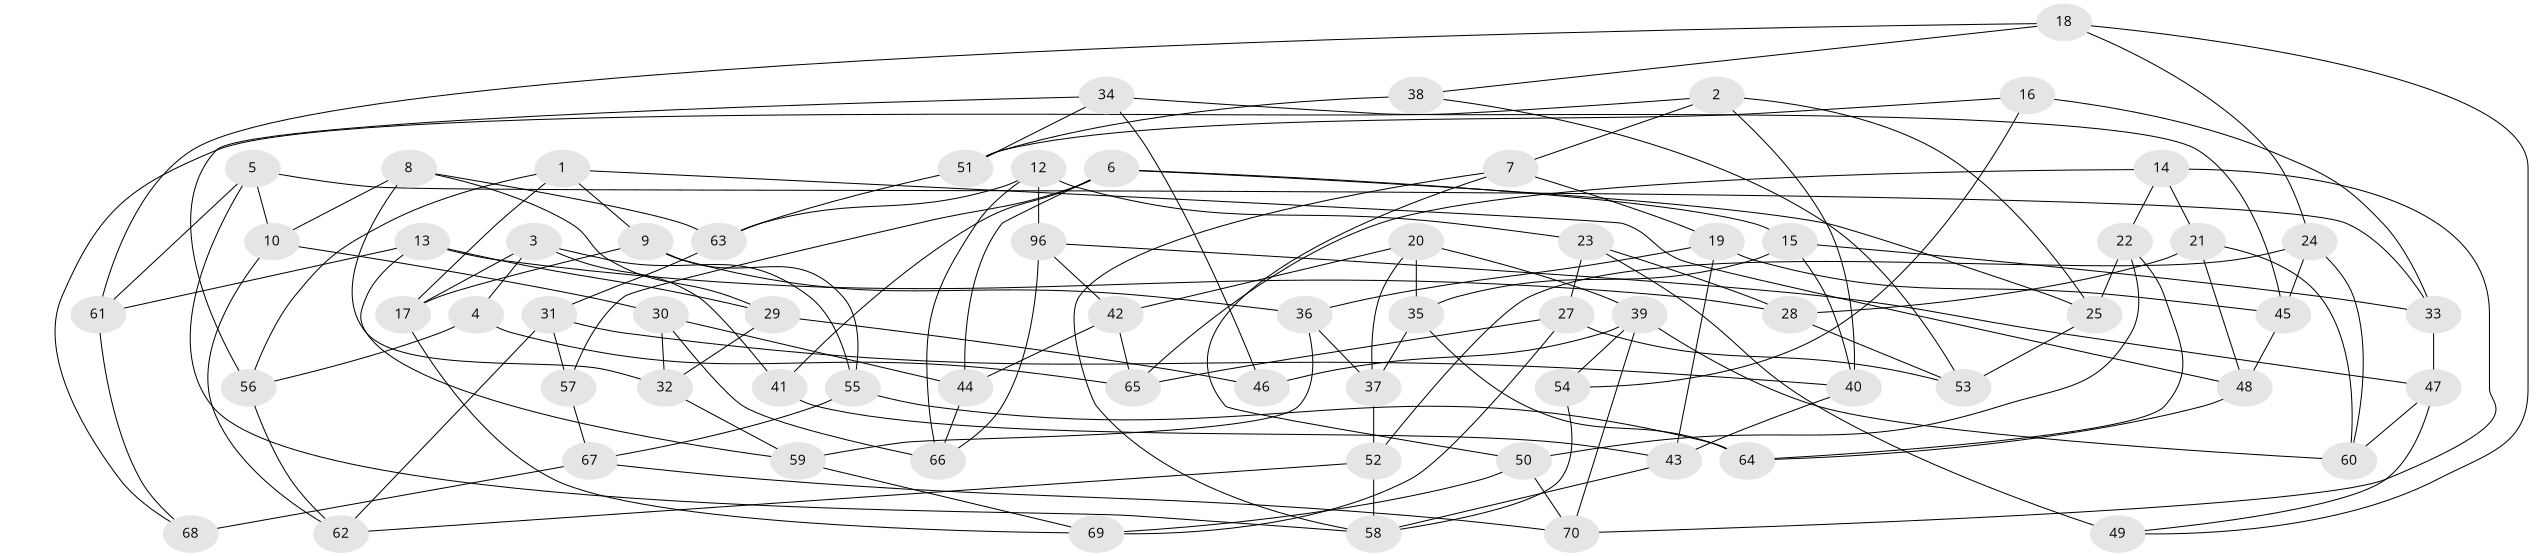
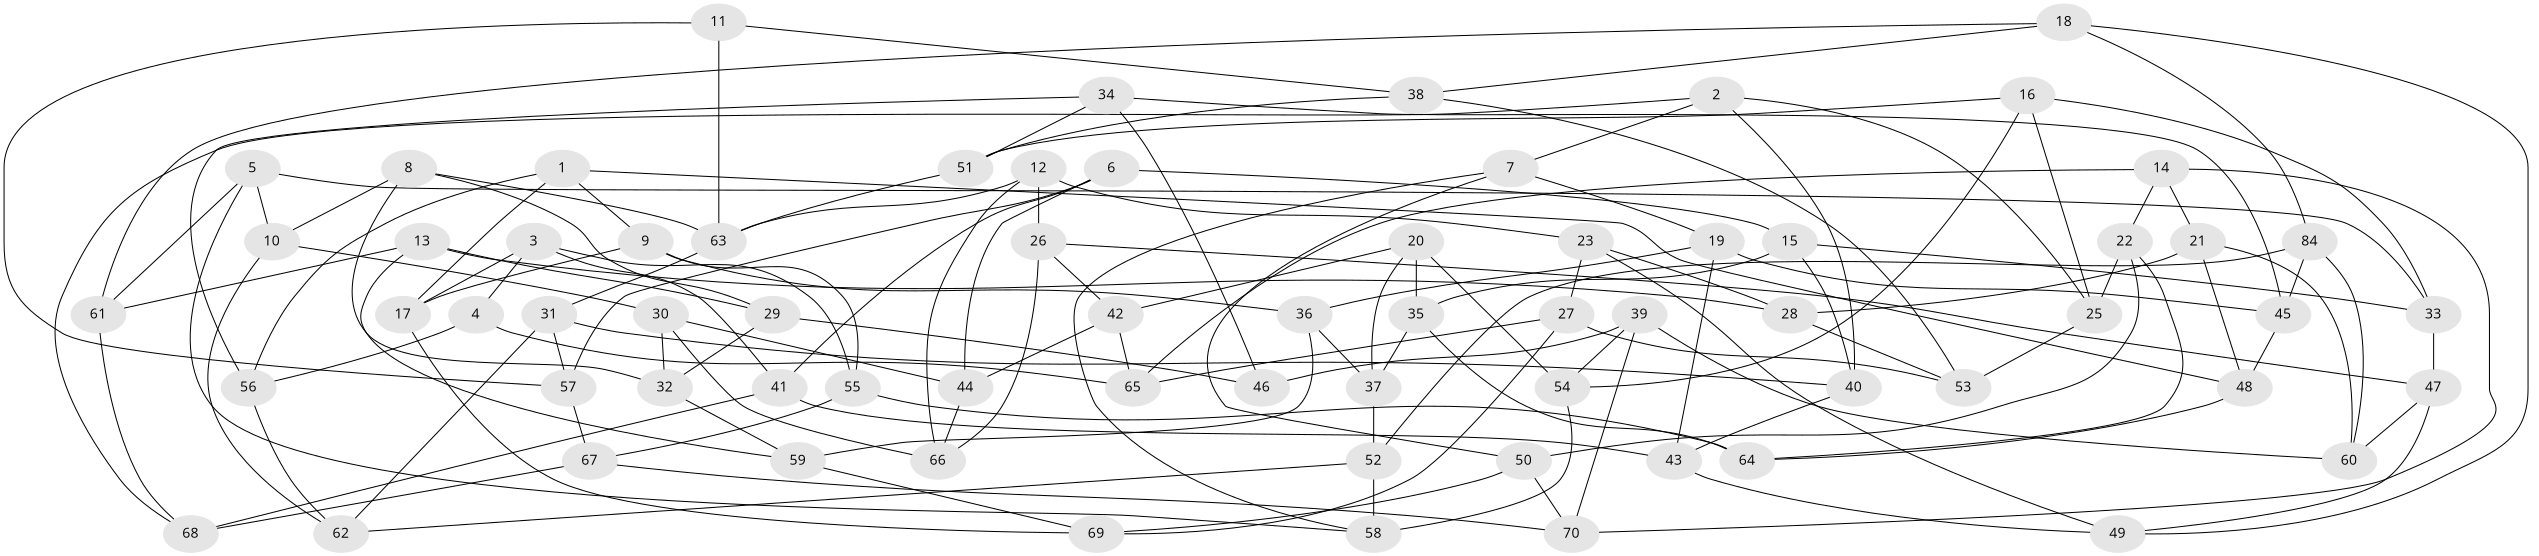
node "11": added
edge "6" -- "25": now "16" -- "25"
node "96": label "96" -> "26"
node "24": label "24" -> "84"
edge "20" -- "39": now "20" -- "54"
edge "41" -- "68": added
edge "43" -- "58": now "43" -- "49"
